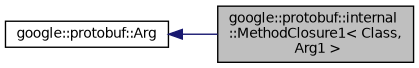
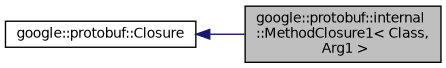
node "google::protobuf::Arg": label "google::protobuf::Arg" -> "google::protobuf::Closure"
